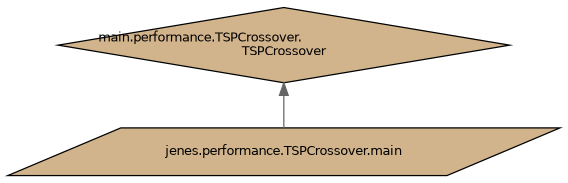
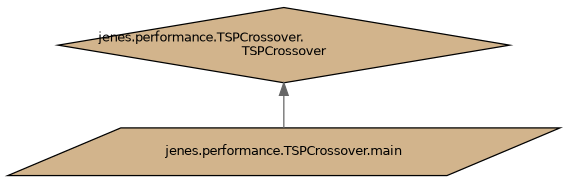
node "main.performance.TSPCrossover. TSPCrossover": label "main.performance.TSPCrossover. TSPCrossover" -> "jenes.performance.TSPCrossover. TSPCrossover"
